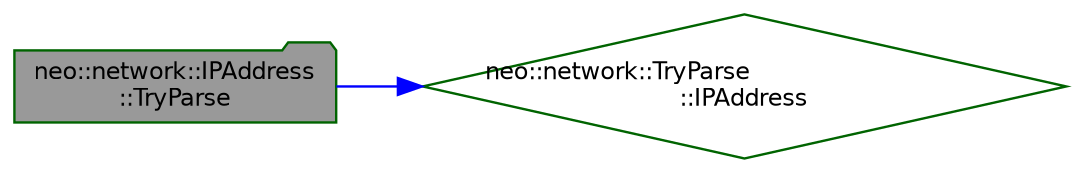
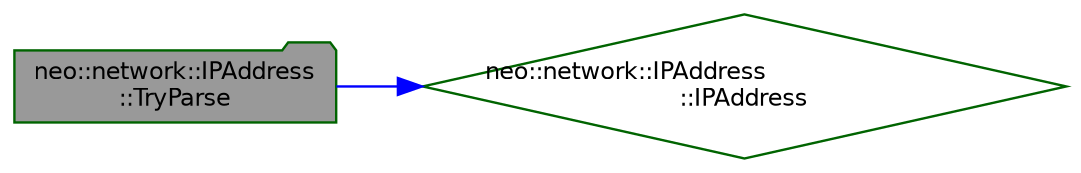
node "neo::network::TryParse ::IPAddress": label "neo::network::TryParse ::IPAddress" -> "neo::network::IPAddress ::IPAddress"
